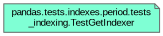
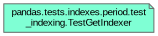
node "pandas.tests.indexes.period.tests _indexing.TestGetIndexer": label "pandas.tests.indexes.period.tests _indexing.TestGetIndexer" -> "pandas.tests.indexes.period.test _indexing.TestGetIndexer"
